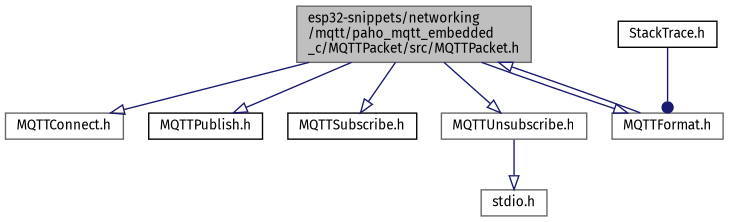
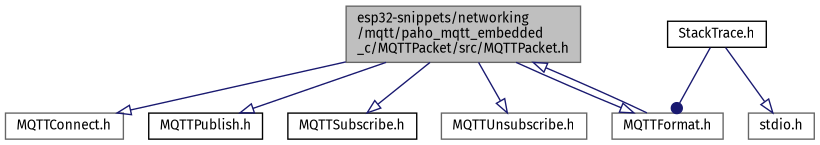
edge "MQTTUnsubscribe.h" -> "stdio.h": now "StackTrace.h" -> "stdio.h"
